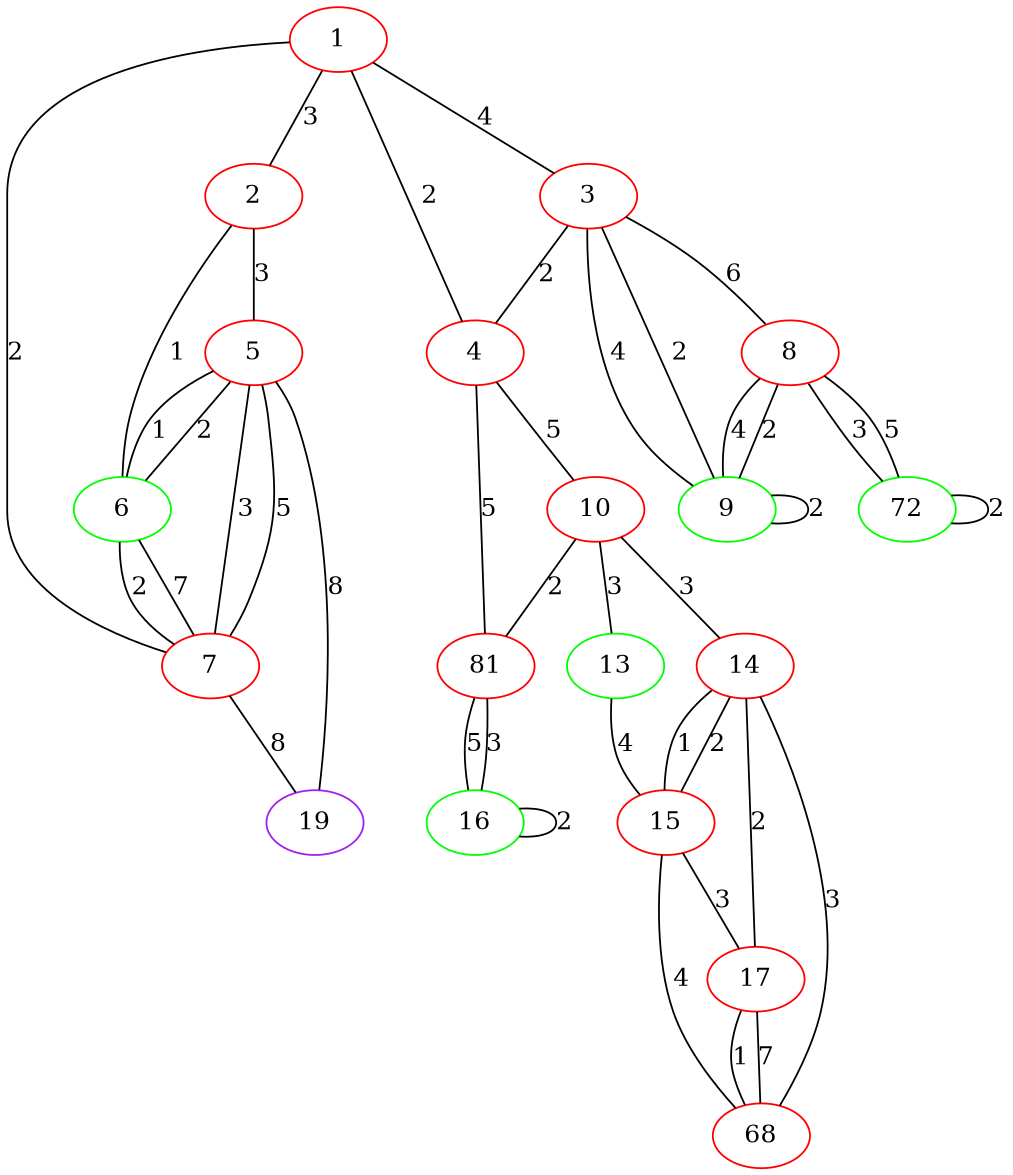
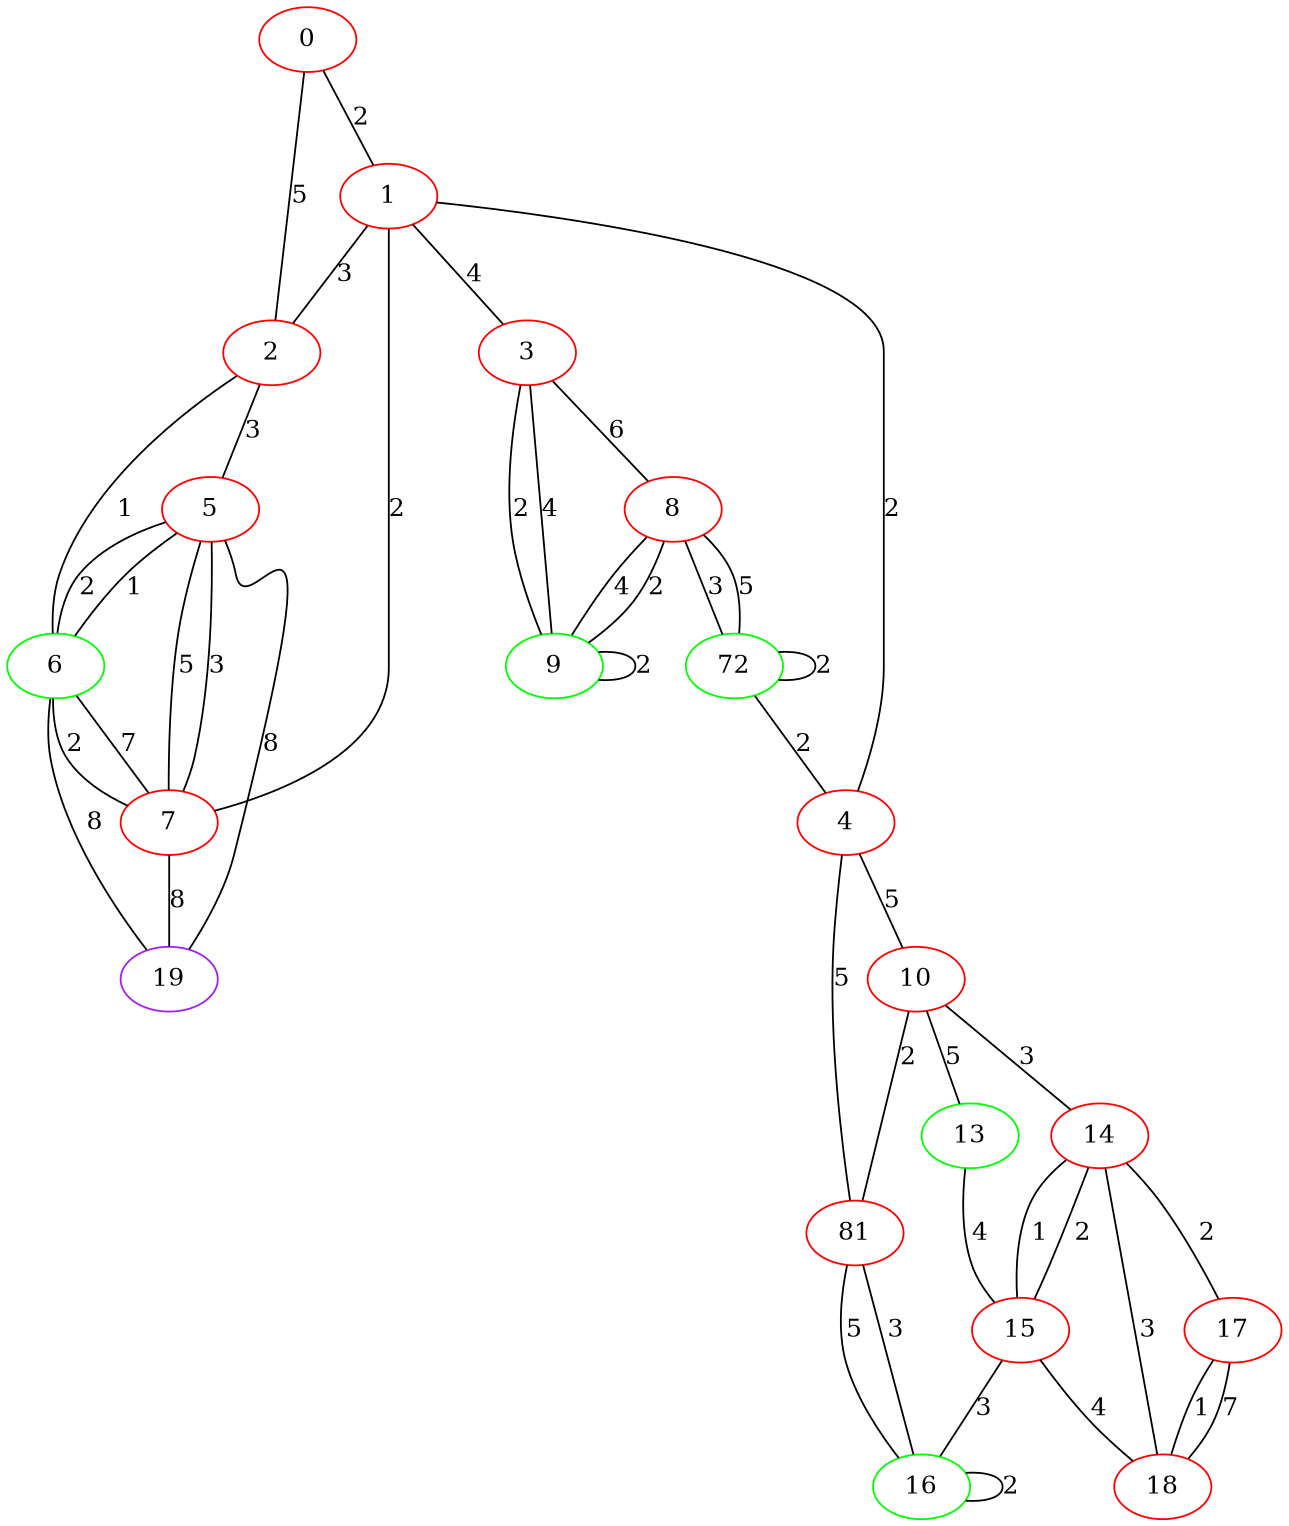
node "0": added
edge "3" -- "4": now "72" -- "4"
edge "10" -- "13": label "3" -> "5"
edge "6" -- "19": added, label "8"
edge "15" -- "17": now "15" -- "16"
node "68": label "68" -> "18"
